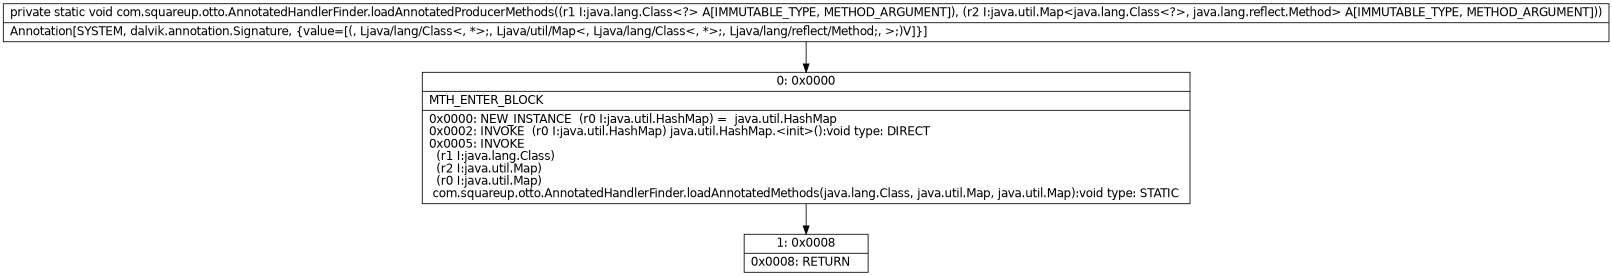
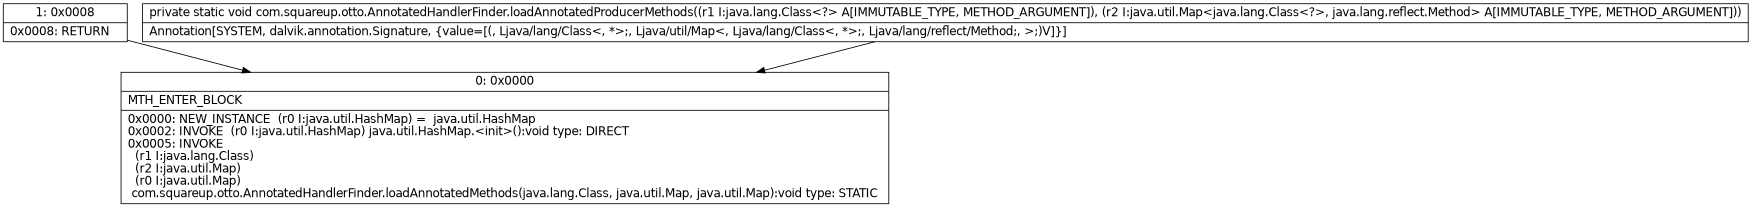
edge "0: 0x0000" -> "1: 0x0008": reversed
